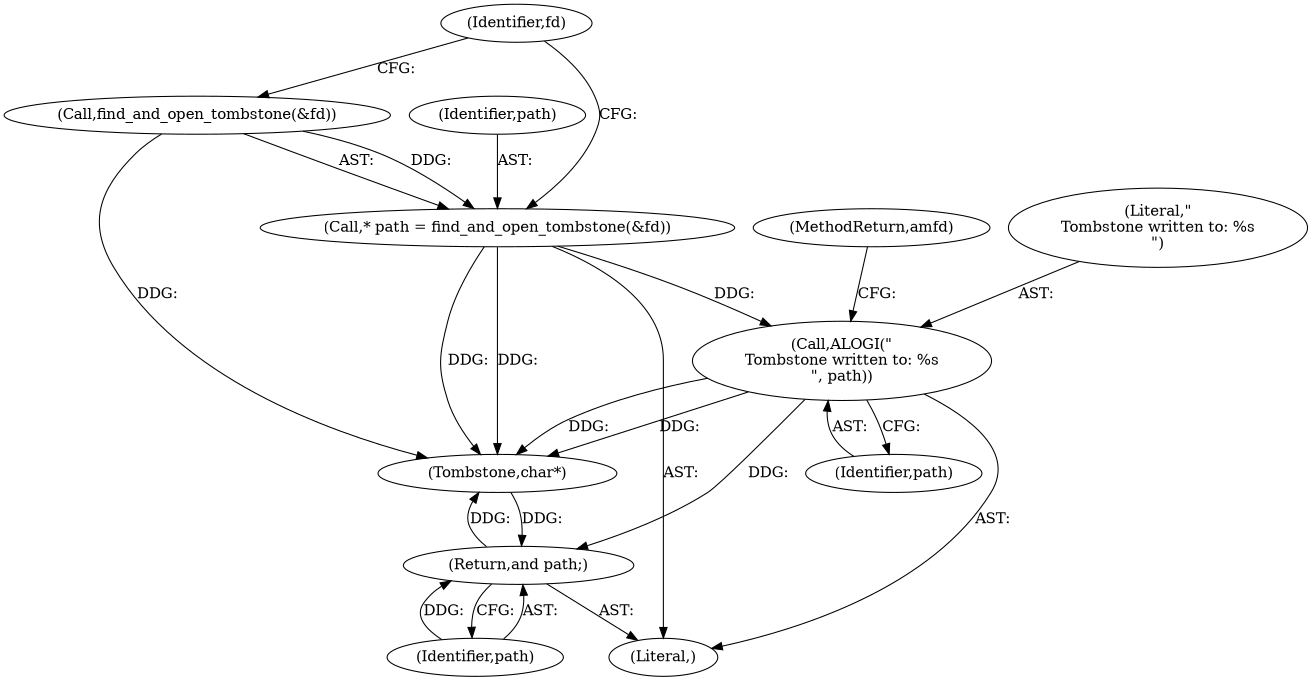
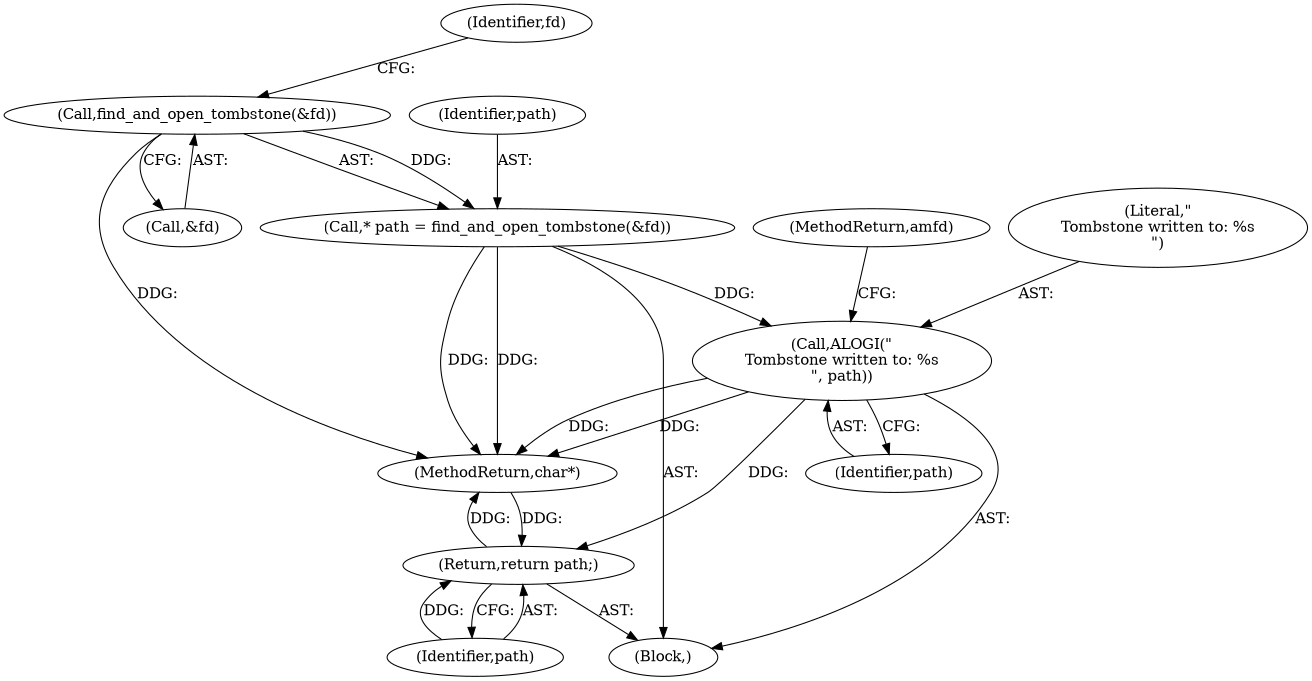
edge "(Identifier,fd)" -> "(Call,* path = find_and_open_tombstone(&fd))": removed, label "CFG:"
node "(Call,&fd)": added
node "(Tombstone,char*)": label "(Tombstone,char*)" -> "(MethodReturn,char*)"
node "(Return,and path;)": label "(Return,and path;)" -> "(Return,return path;)"
node "(Literal,)": label "(Literal,)" -> "(Block,)"
